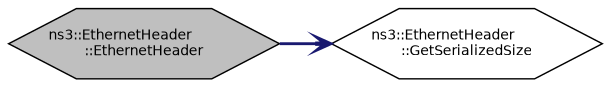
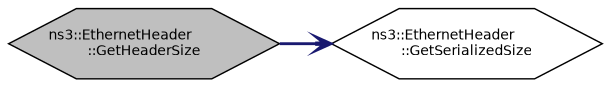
node "ns3::EthernetHeader ::EthernetHeader": label "ns3::EthernetHeader ::EthernetHeader" -> "ns3::EthernetHeader ::GetHeaderSize"
